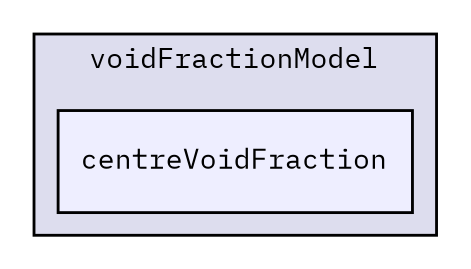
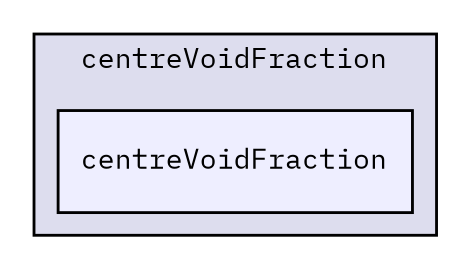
cluster "voidFractionModel": label "voidFractionModel" -> "centreVoidFraction"
